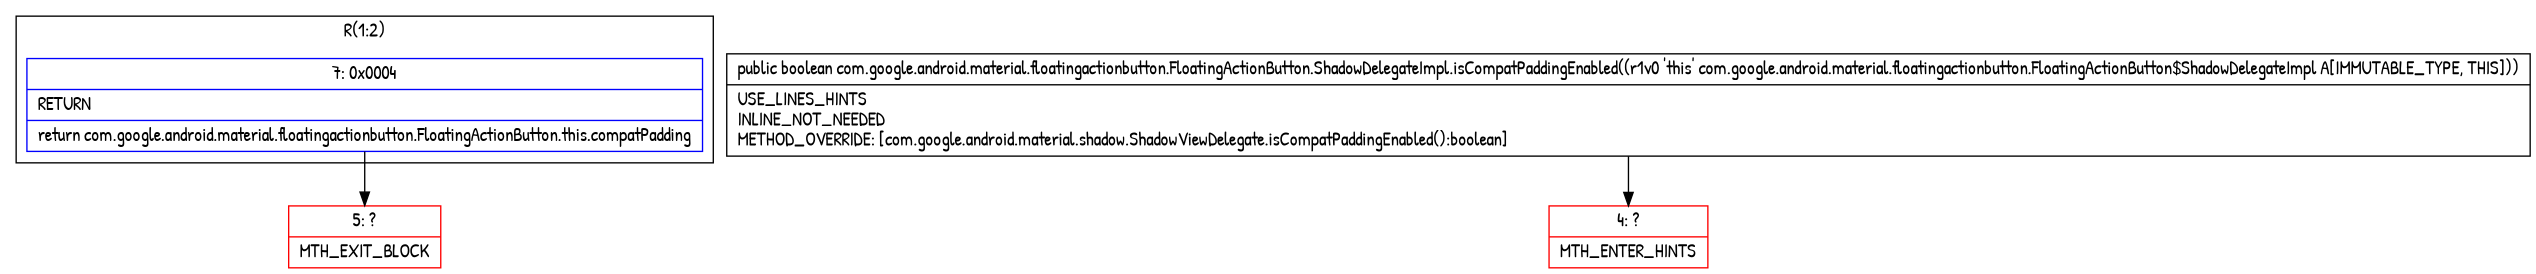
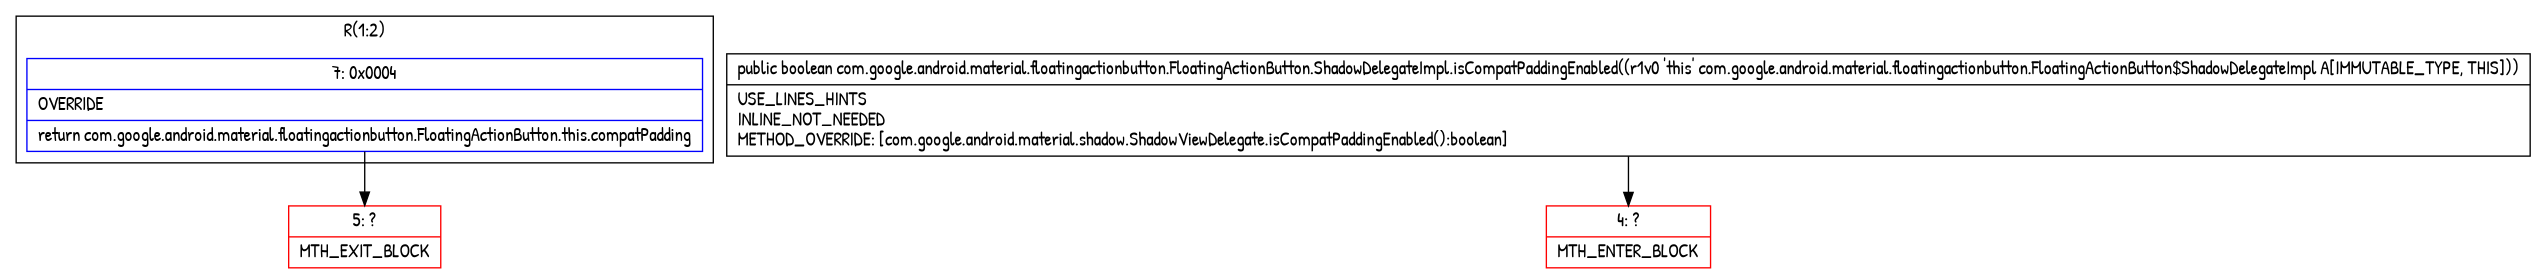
node "7: 0x0004": text "RETURN" -> "OVERRIDE"
node "4: ?": text "MTH_ENTER_HINTS" -> "MTH_ENTER_BLOCK"
